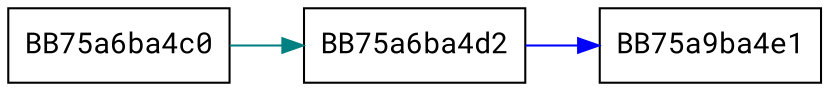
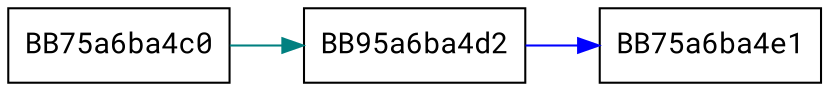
node "BB75a6ba4d2": label "BB75a6ba4d2" -> "BB95a6ba4d2"
node "BB75a9ba4e1": label "BB75a9ba4e1" -> "BB75a6ba4e1"
